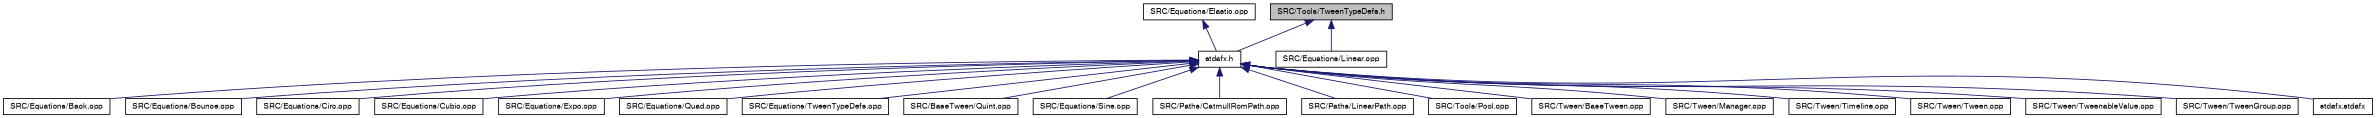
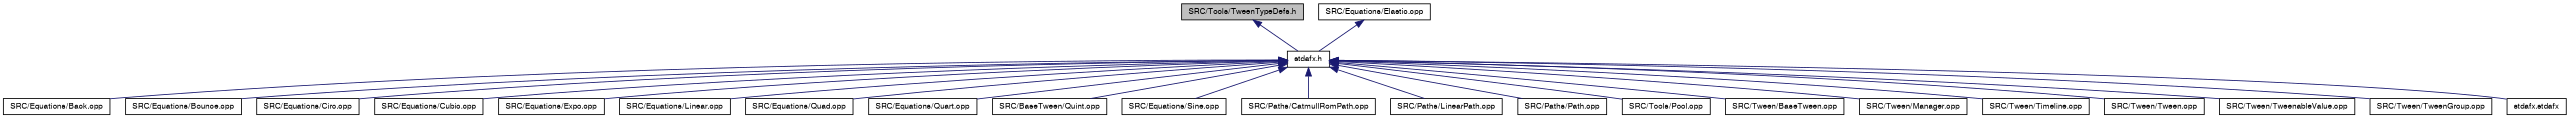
edge "SRC/Equations/Linear.cpp" -> "SRC/Tools/TweenTypeDefs.h": now "SRC/Equations/Linear.cpp" -> "stdafx.h"
node "SRC/Equations/TweenTypeDefs.cpp": label "SRC/Equations/TweenTypeDefs.cpp" -> "SRC/Equations/Quart.cpp"
node "SRC/Paths/Path.cpp": added
